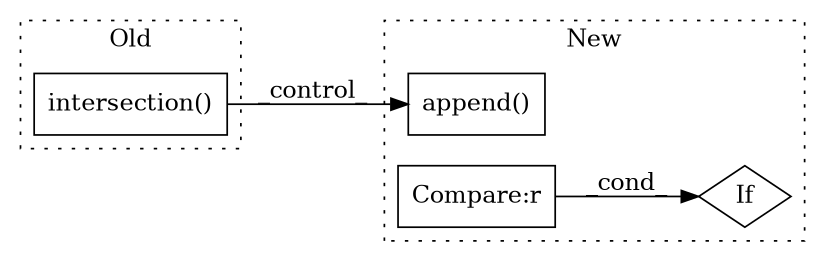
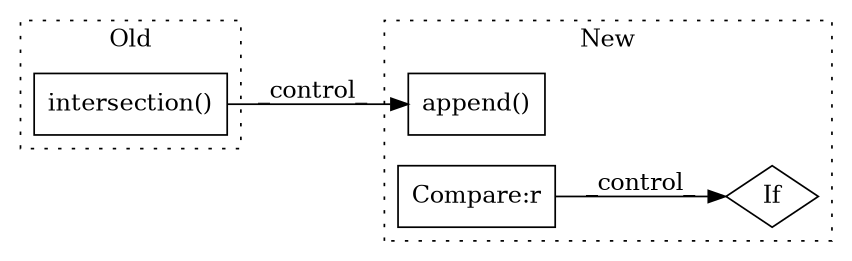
edge "Compare:r" -> "If": label "_cond_" -> "_control_"
